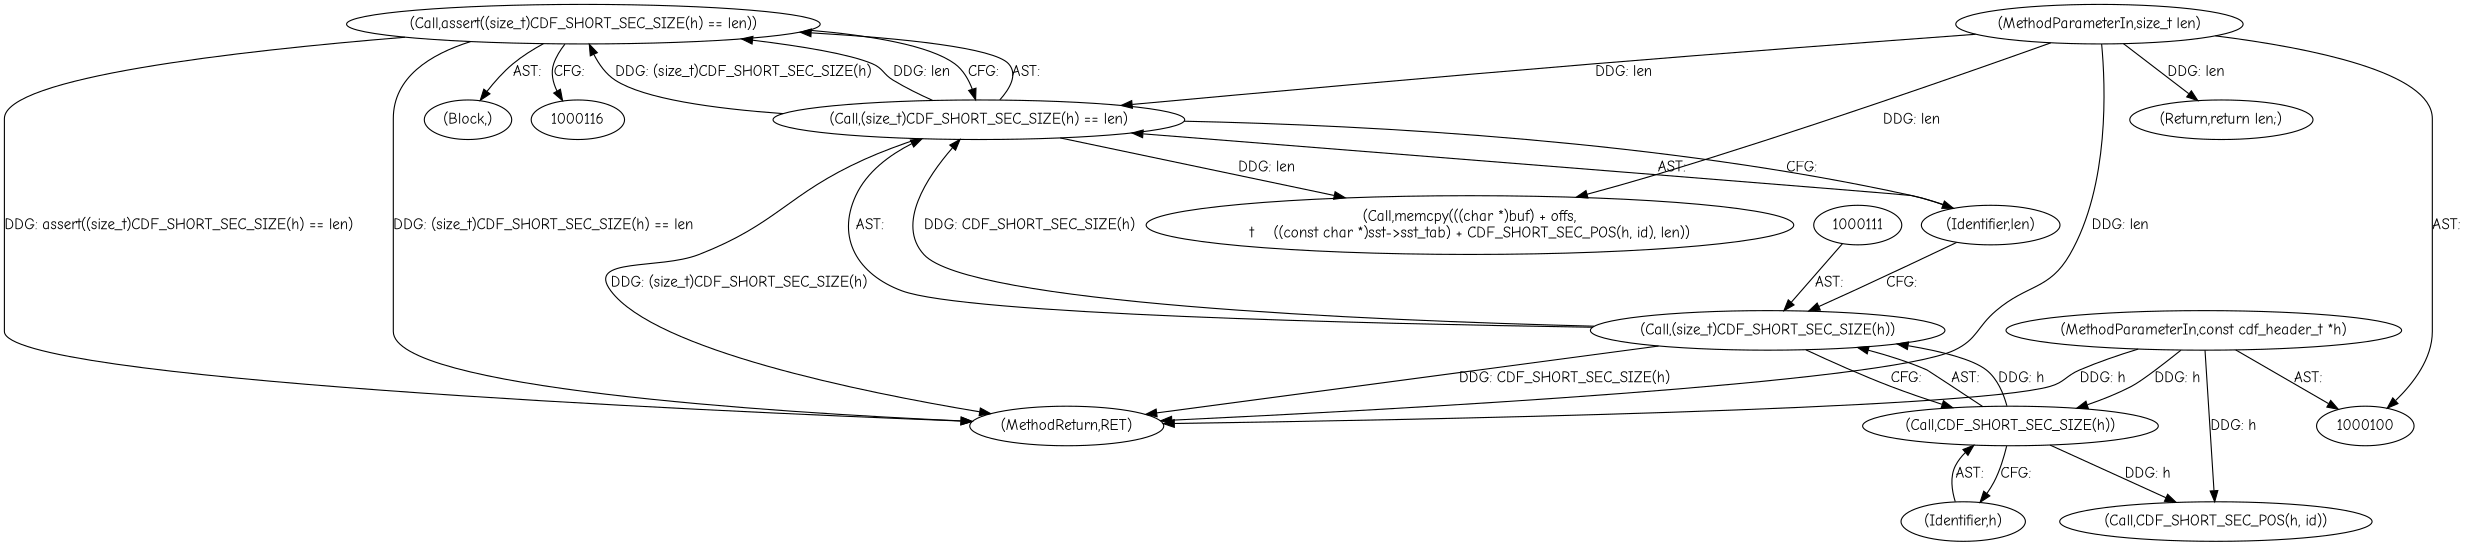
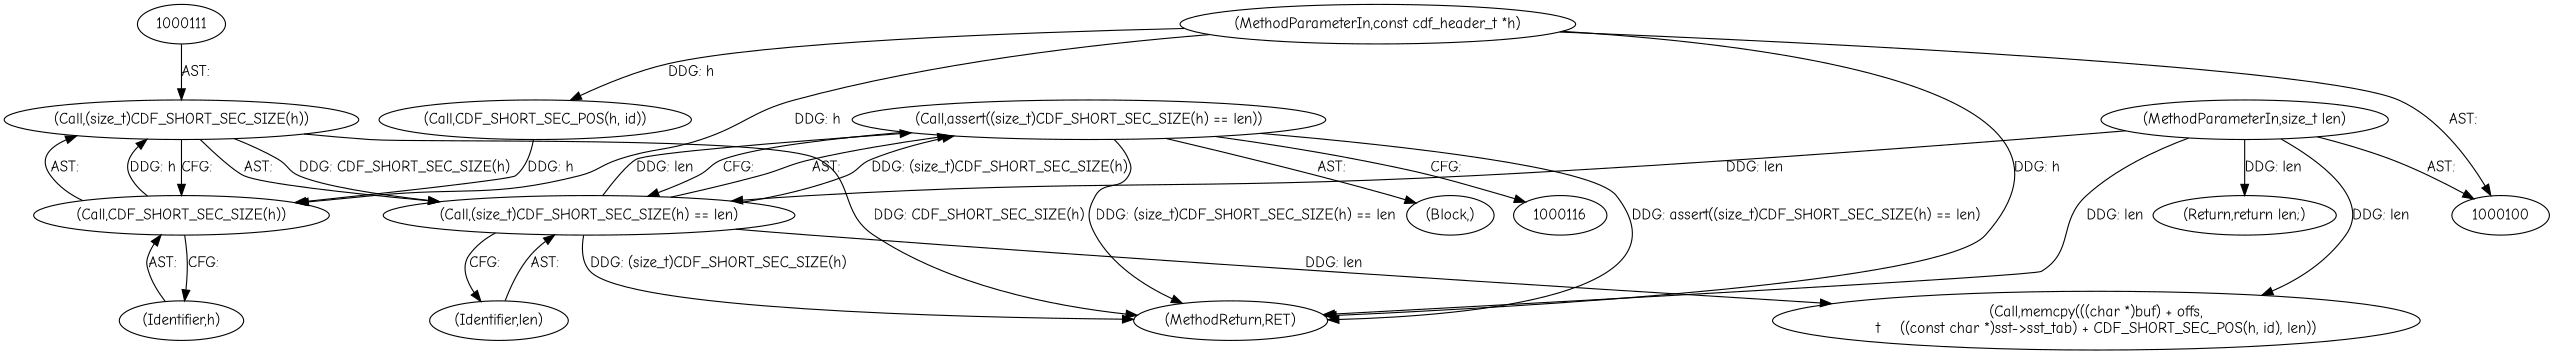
edge "(Identifier,len)" -> "(Call,(size_t)CDF_SHORT_SEC_SIZE(h))": removed, label "CFG:"
edge "(Call,CDF_SHORT_SEC_SIZE(h))" -> "(Call,CDF_SHORT_SEC_POS(h, id))": reversed
